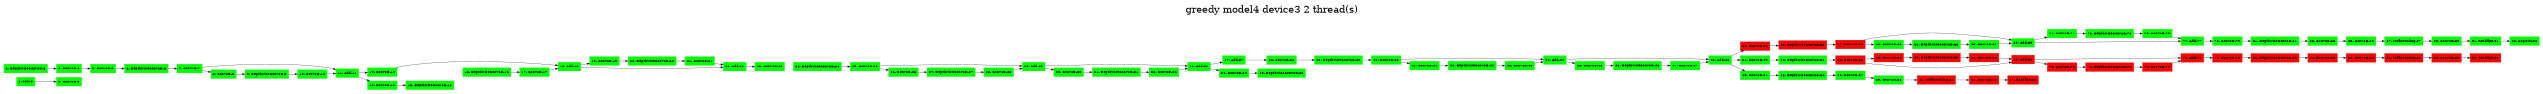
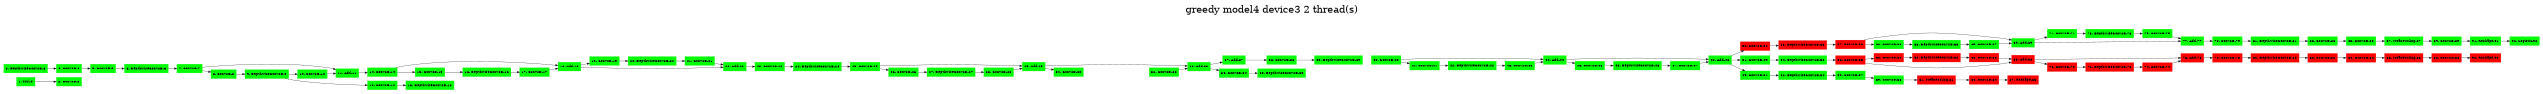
edge "39: DepthwiseConv2D-39" -> "40: Conv2D-40": removed
edge "23: Conv2D-23" -> "24: DepthwiseConv2D-24": added
node "15: Conv2D-15": added
node "31: DepthwiseConv2D-31": removed
edge "11: Add-11" -> "12: Conv2D-12": now "9: DepthwiseConv2D-9" -> "12: Conv2D-12"
